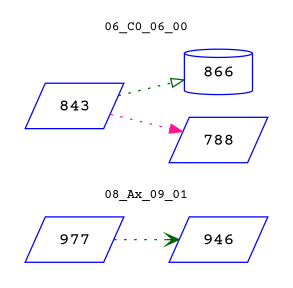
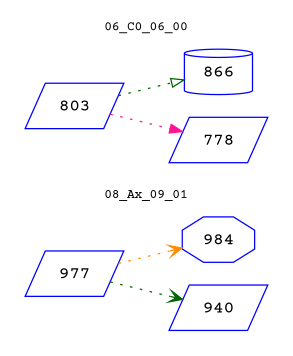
node "843": label "843" -> "803"
node "788": label "788" -> "778"
node "946": label "946" -> "940"
node "984": added
